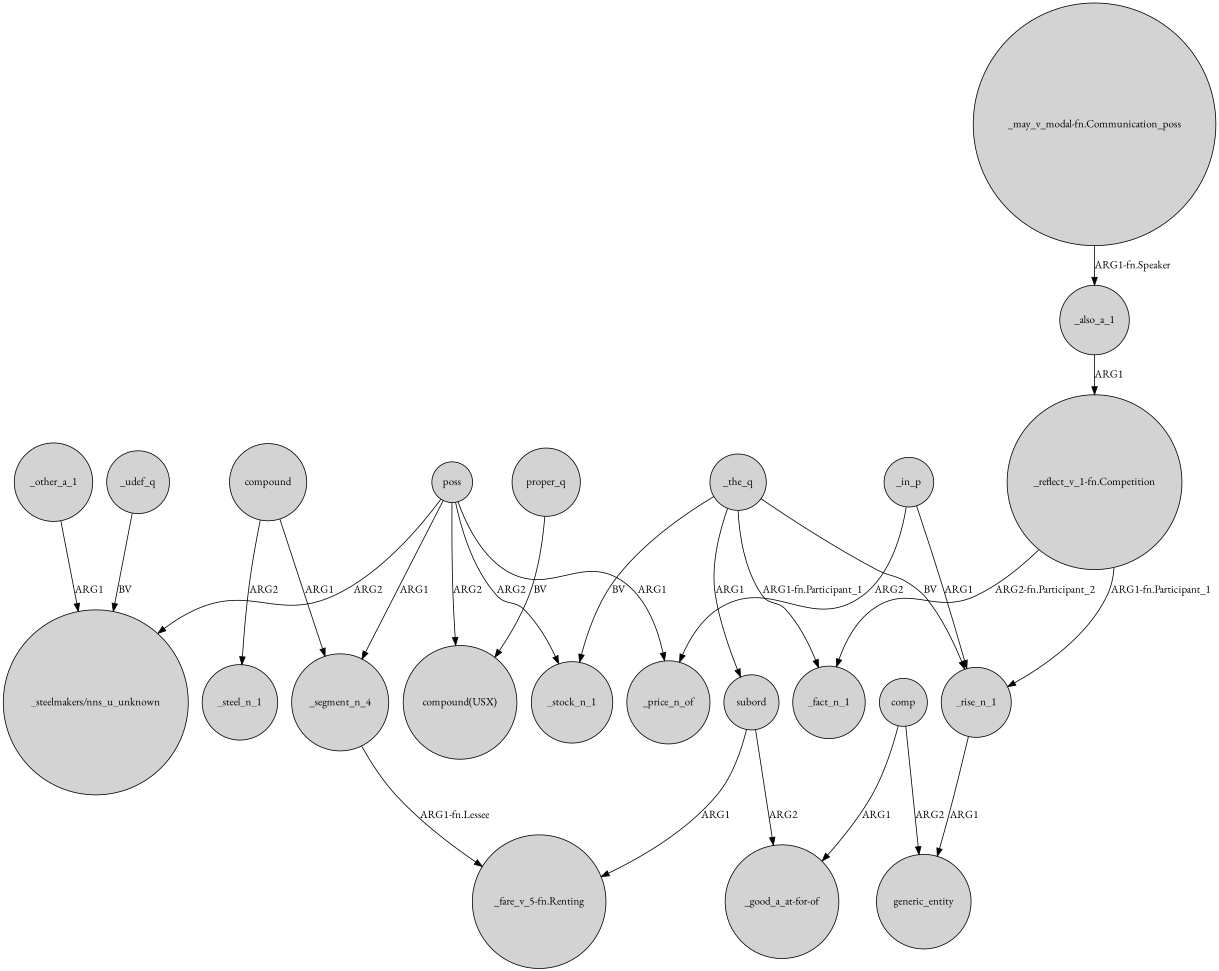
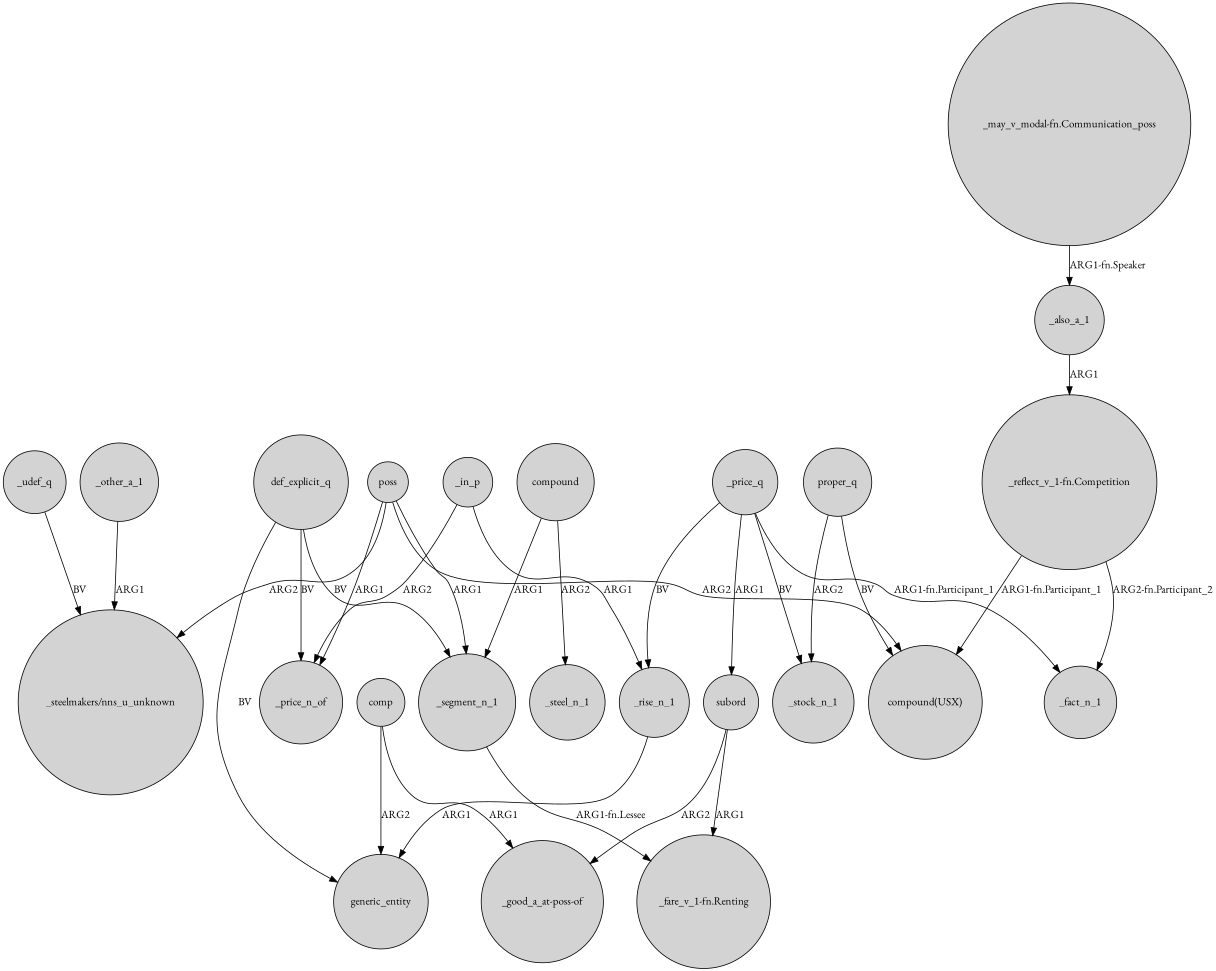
node "def_explicit_q": added
node "_the_q": label "_the_q" -> "_price_q"
edge "poss" -> "_stock_n_1": now "proper_q" -> "_stock_n_1"
edge "_reflect_v_1-fn.Competition" -> "_rise_n_1": now "_reflect_v_1-fn.Competition" -> "compound(USX)"
node "_segment_n_4": label "_segment_n_4" -> "_segment_n_1"
node "_fare_v_5-fn.Renting": label "_fare_v_5-fn.Renting" -> "_fare_v_1-fn.Renting"
node "_good_a_at-for-of": label "_good_a_at-for-of" -> "_good_a_at-poss-of"
